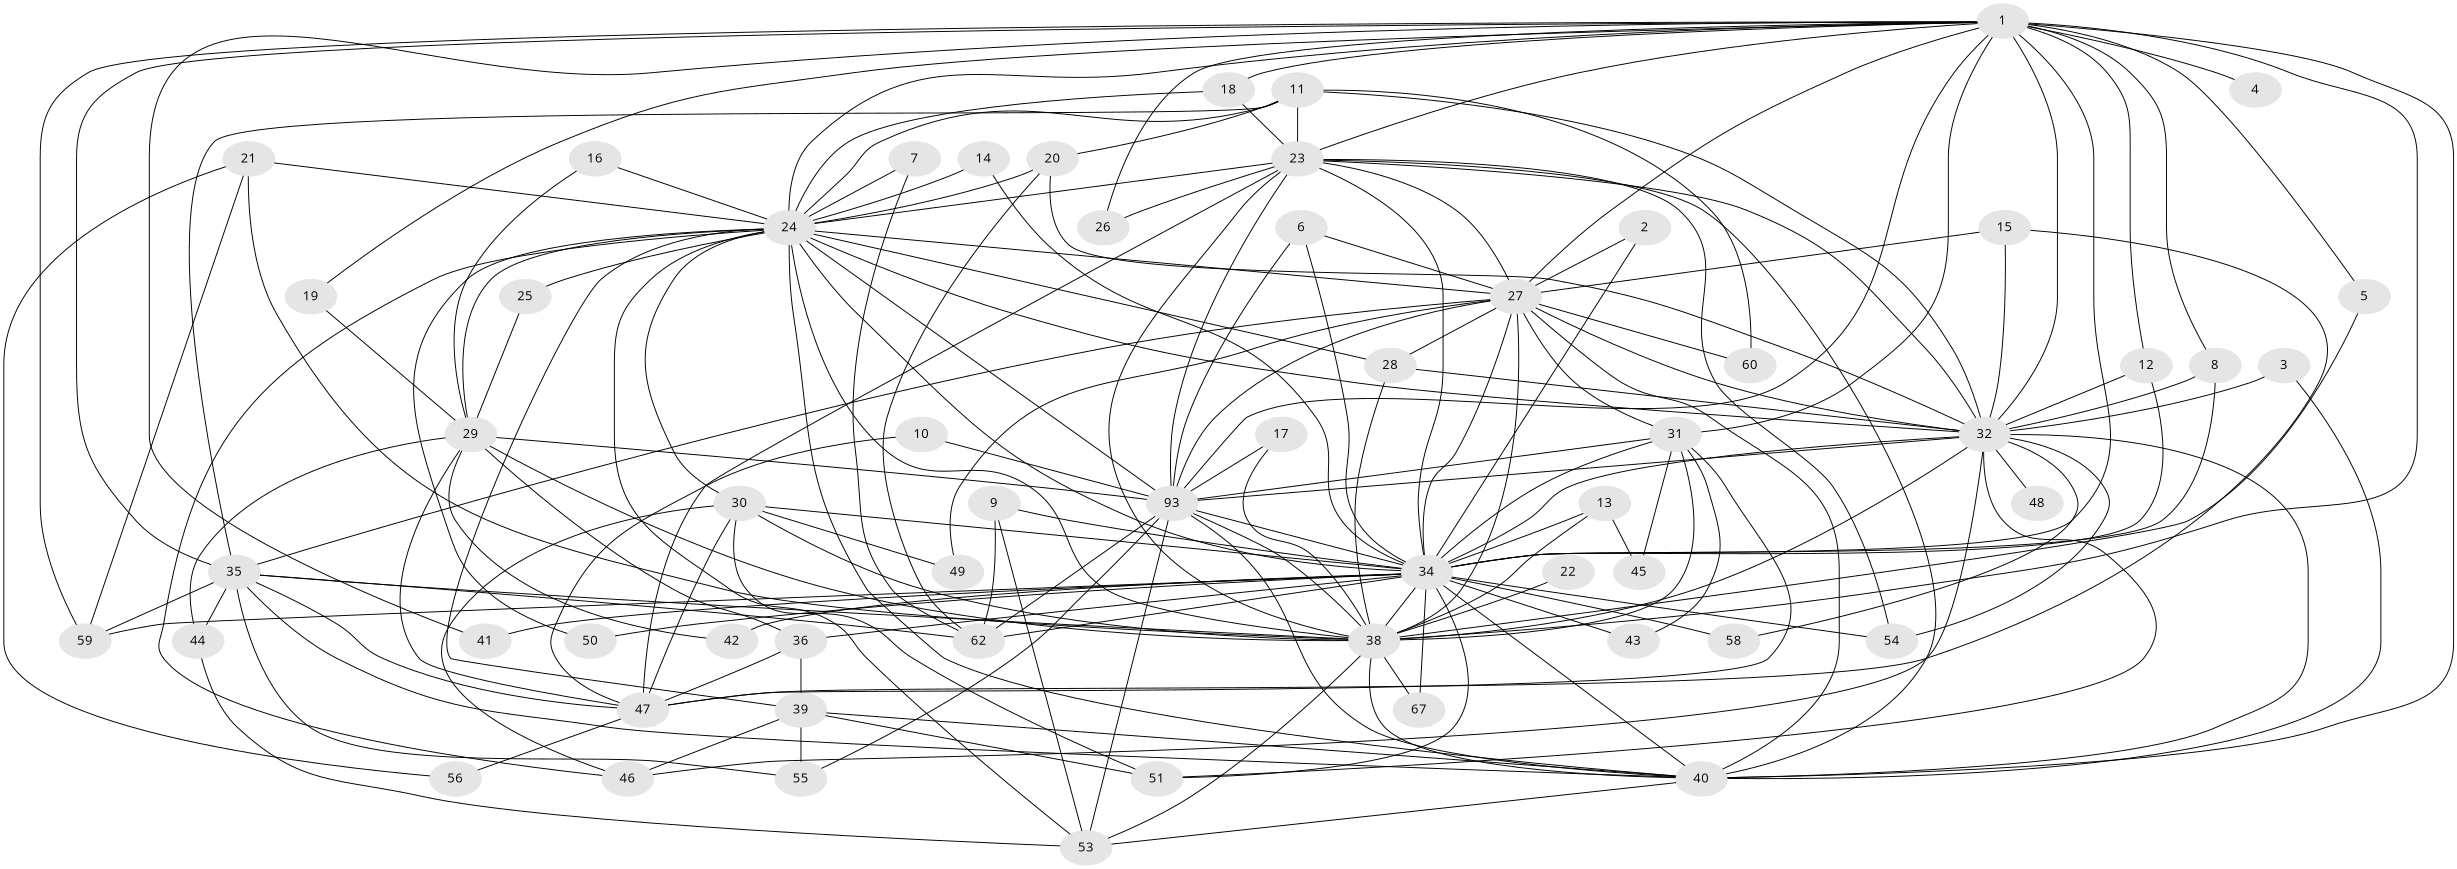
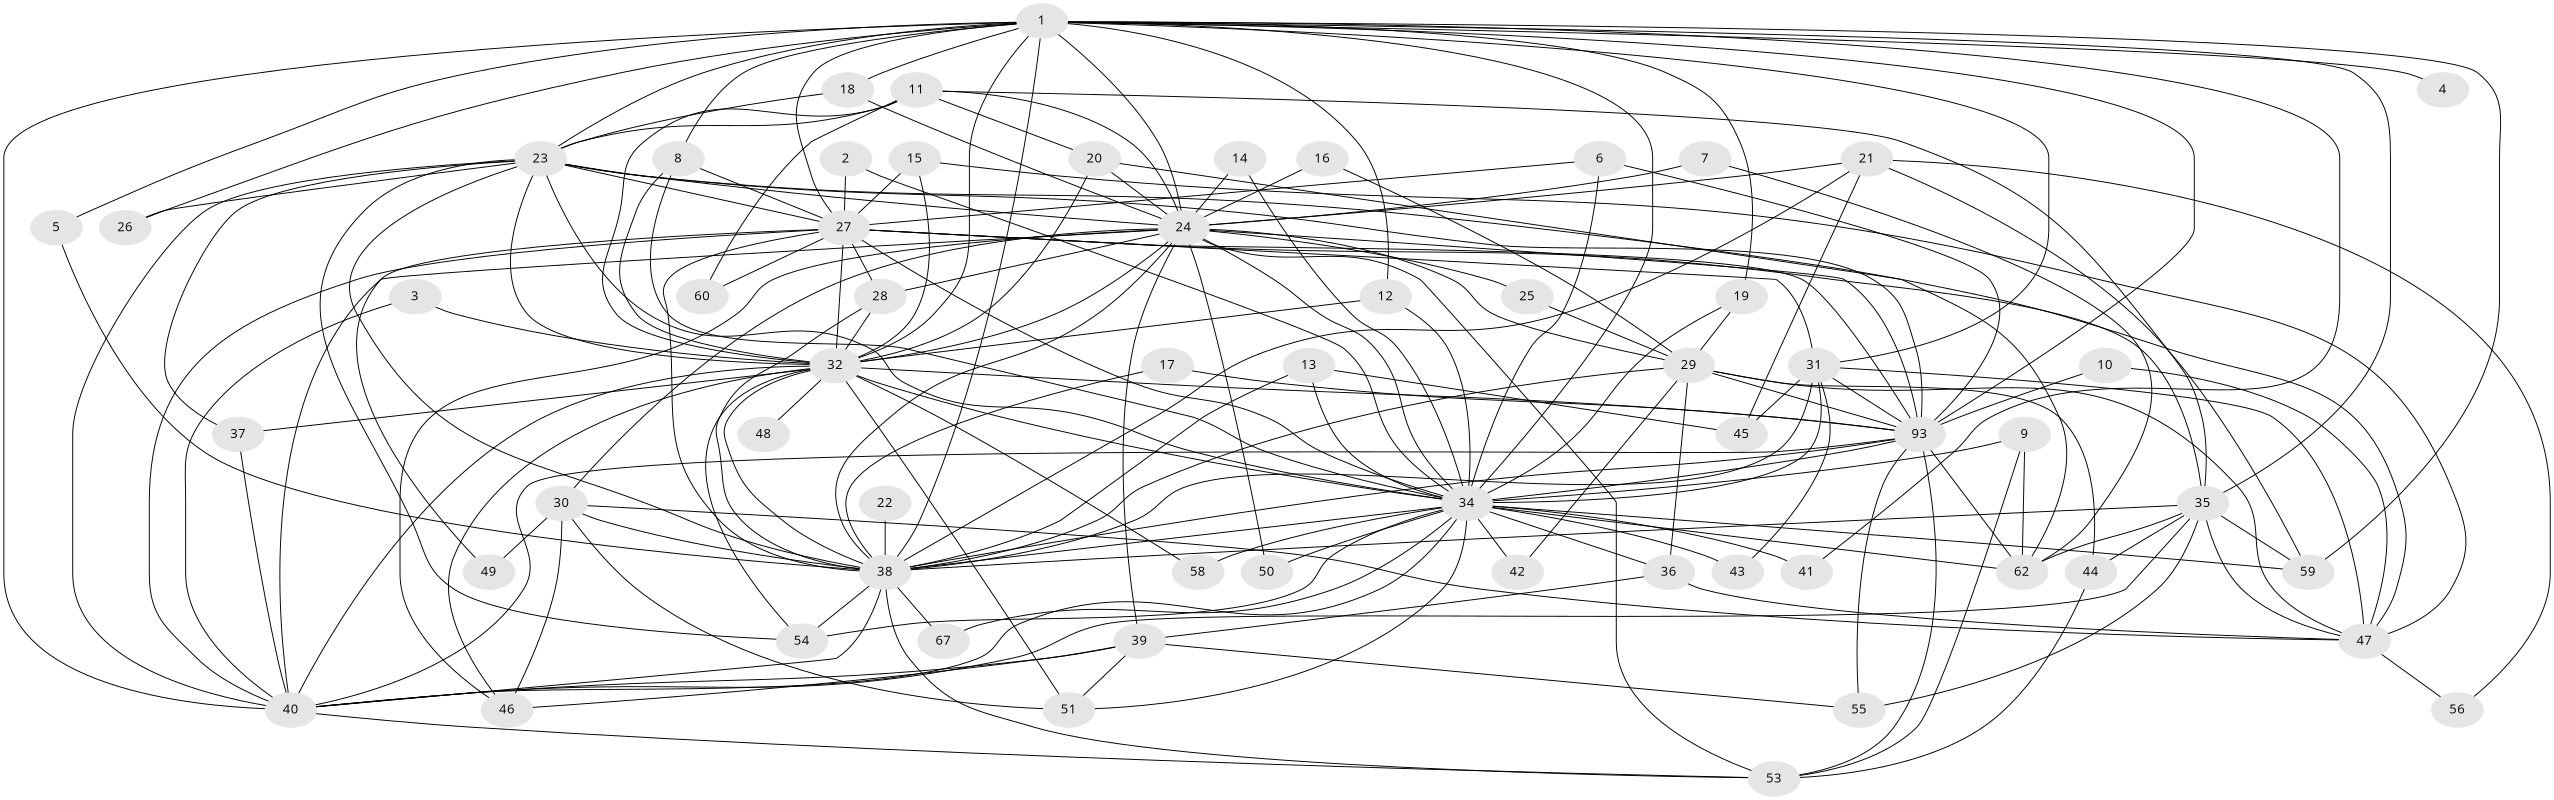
edge "24" -- "27": now "8" -- "27"
edge "21" -- "45": added
node "37": added
edge "30" -- "34": now "19" -- "34"
edge "38" -- "54": added
